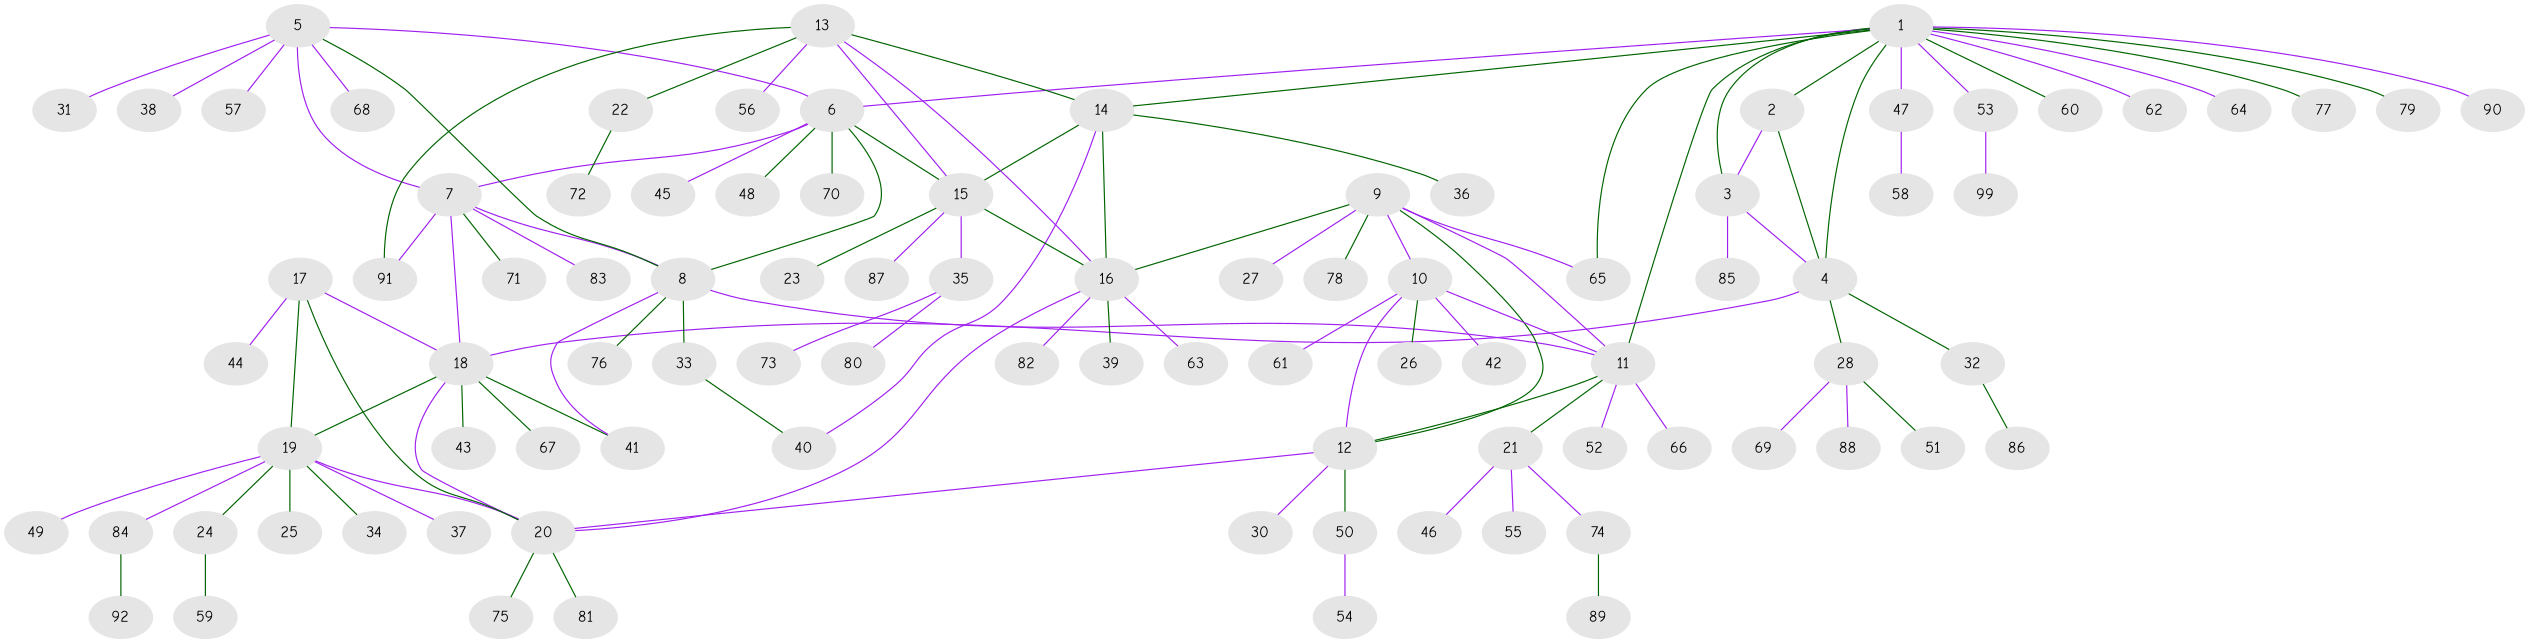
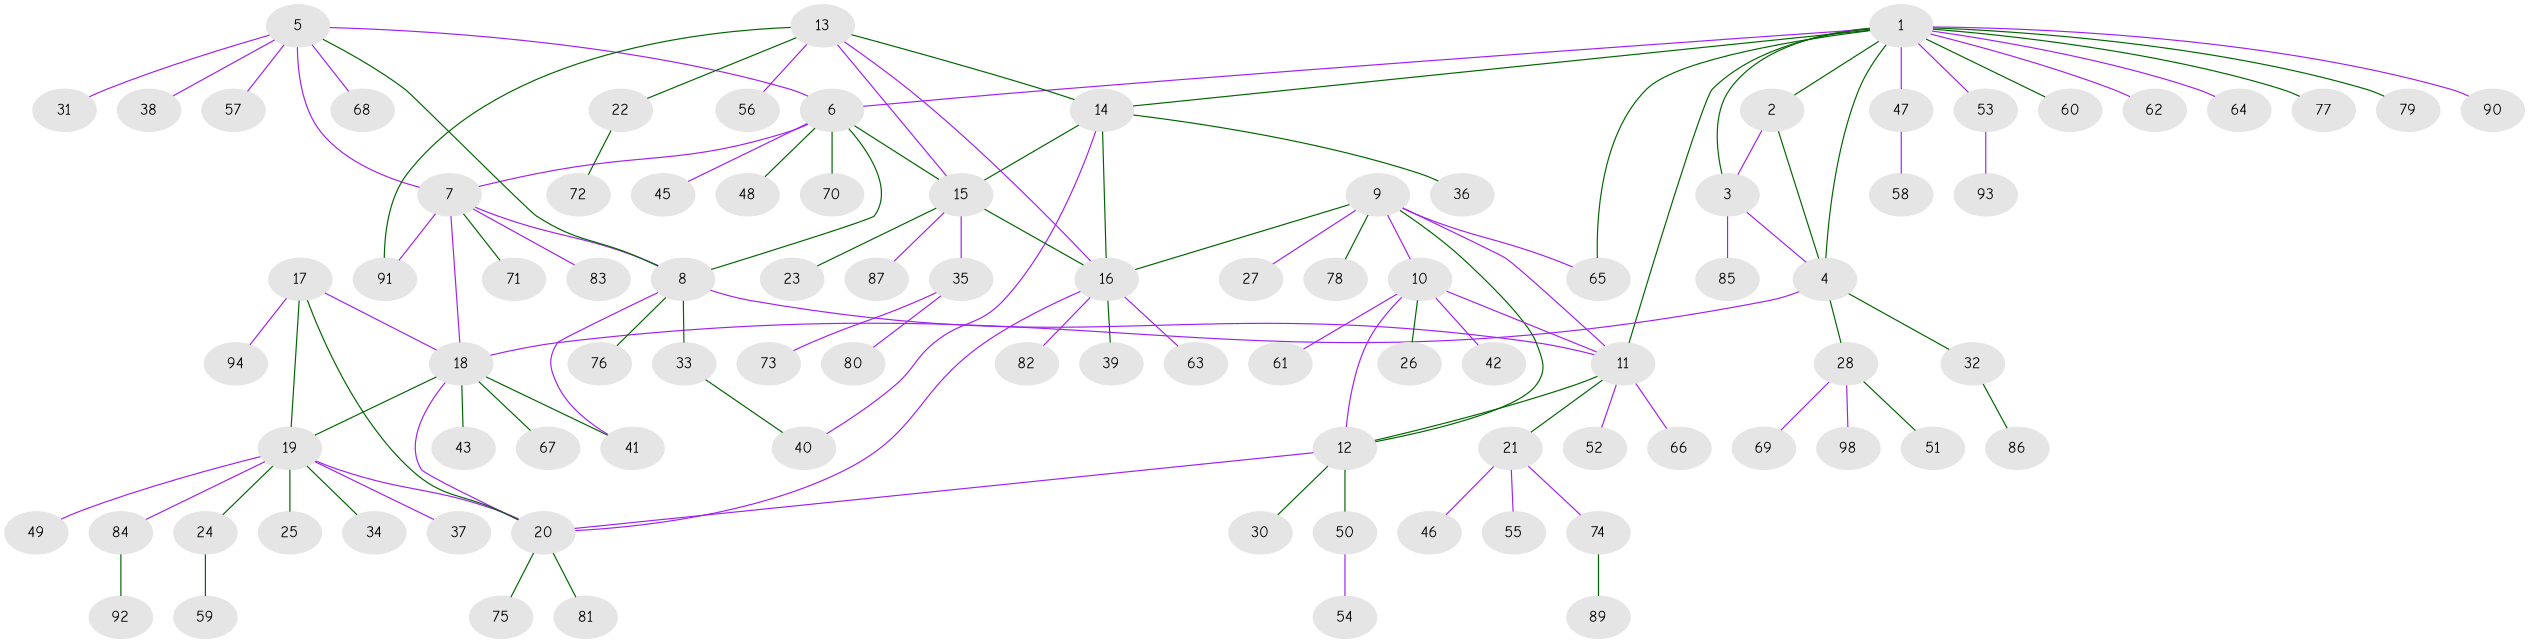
node "99": label "99" -> "93"
node "44": label "44" -> "94"
node "88": label "88" -> "98"
edge "12" -- "30": color purple -> darkgreen
